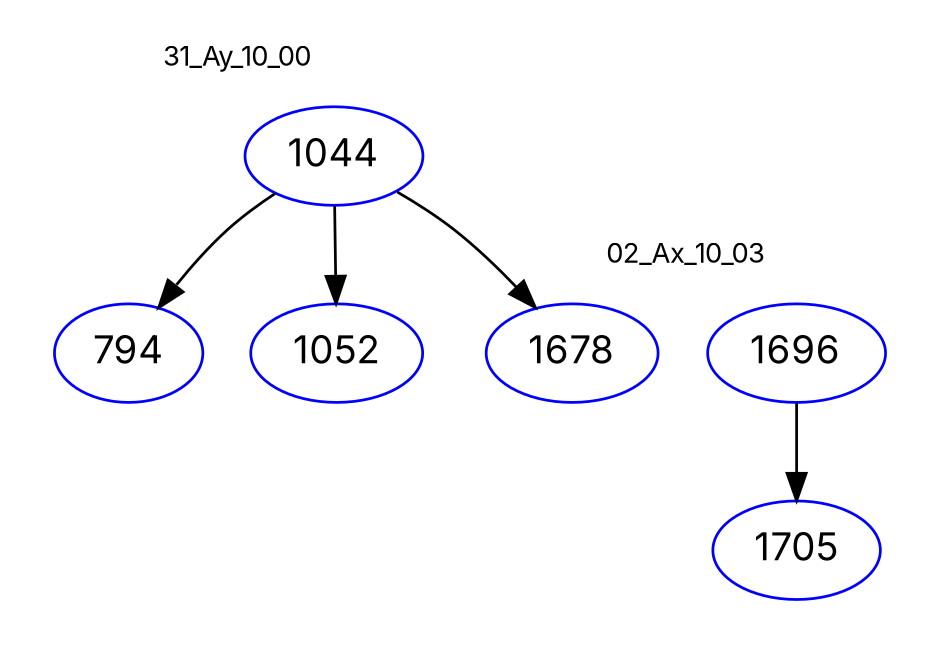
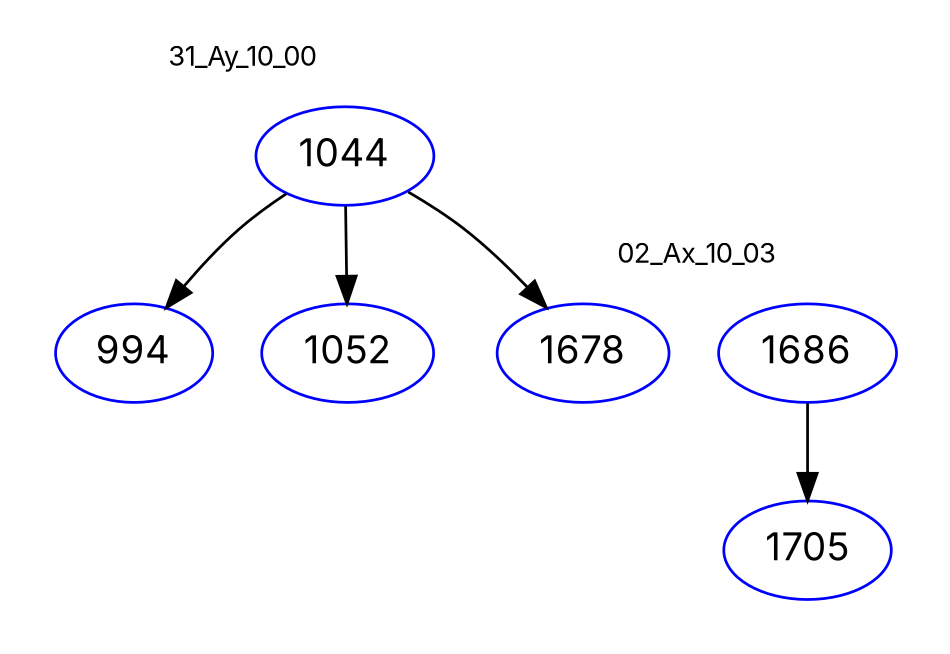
node "794": label "794" -> "994"
node "1696": label "1696" -> "1686"
